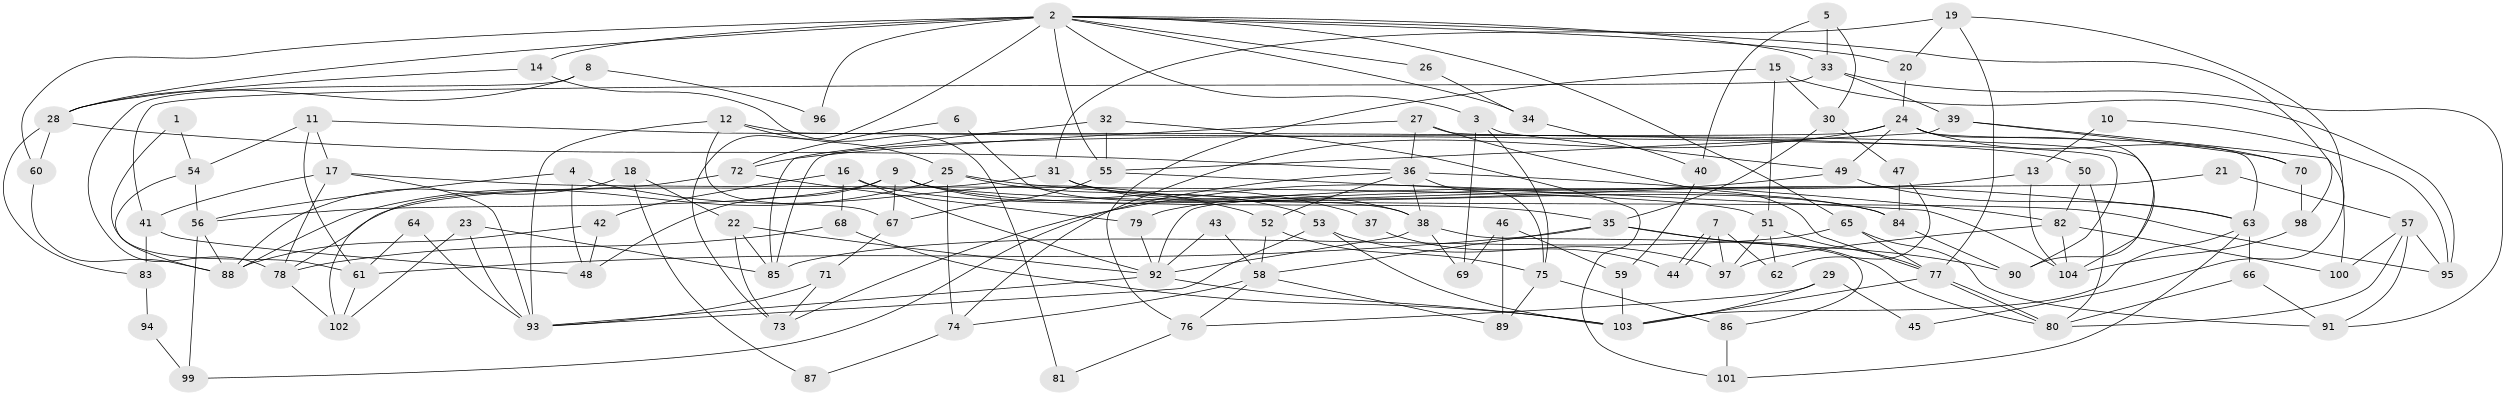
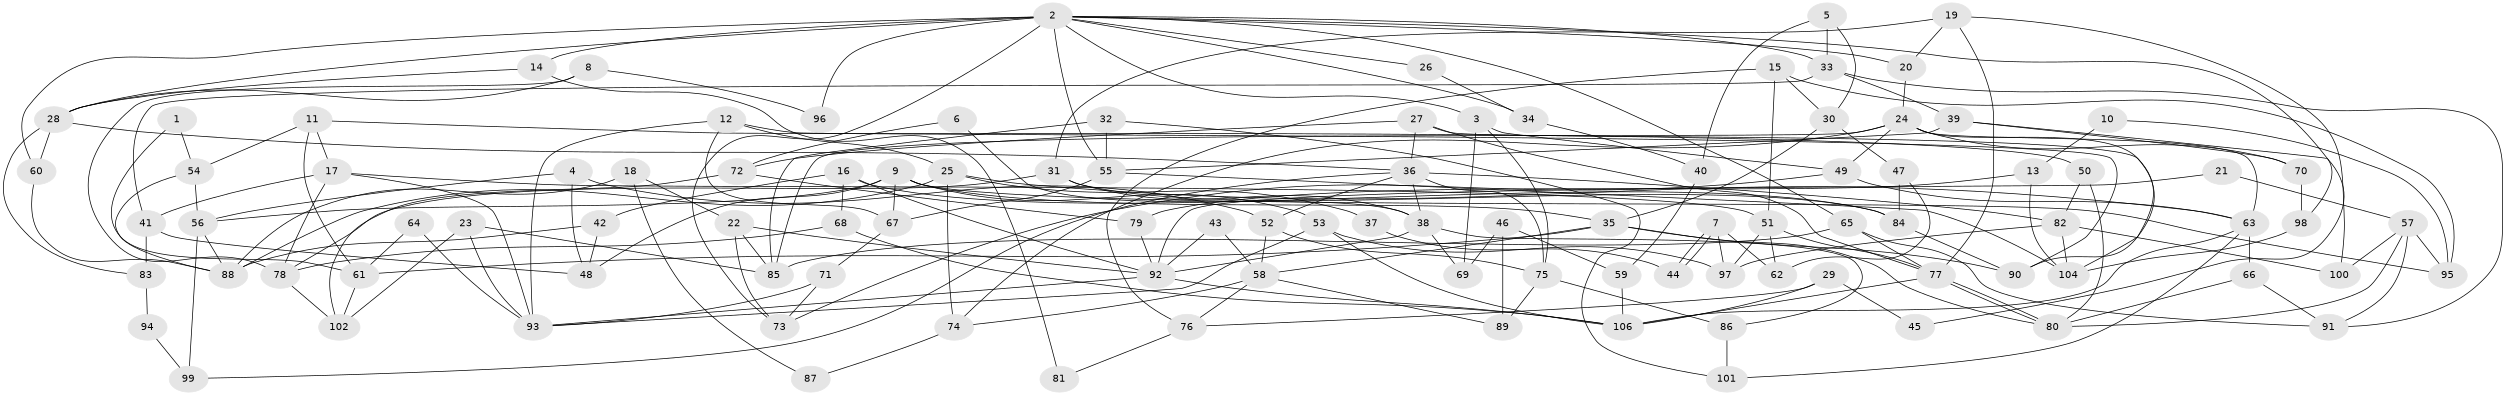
node "103": label "103" -> "106"
